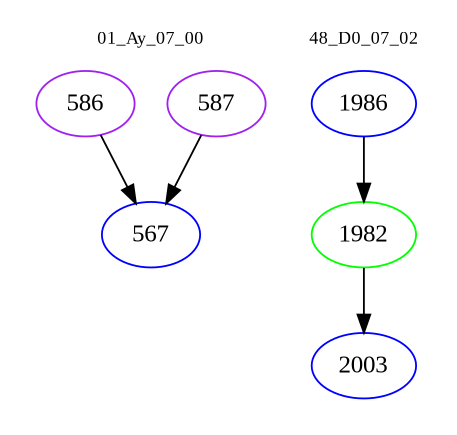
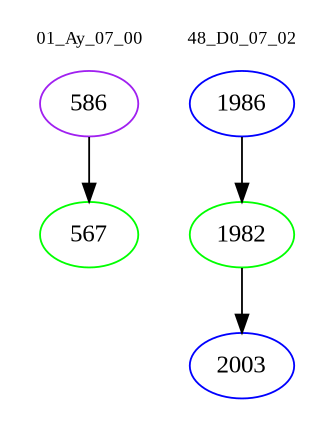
node "587": removed
node "567": color blue -> green
